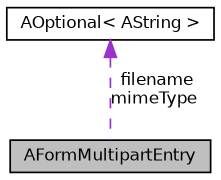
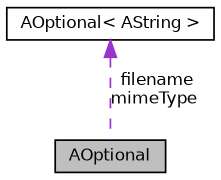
node "AFormMultipartEntry": label "AFormMultipartEntry" -> "AOptional"
